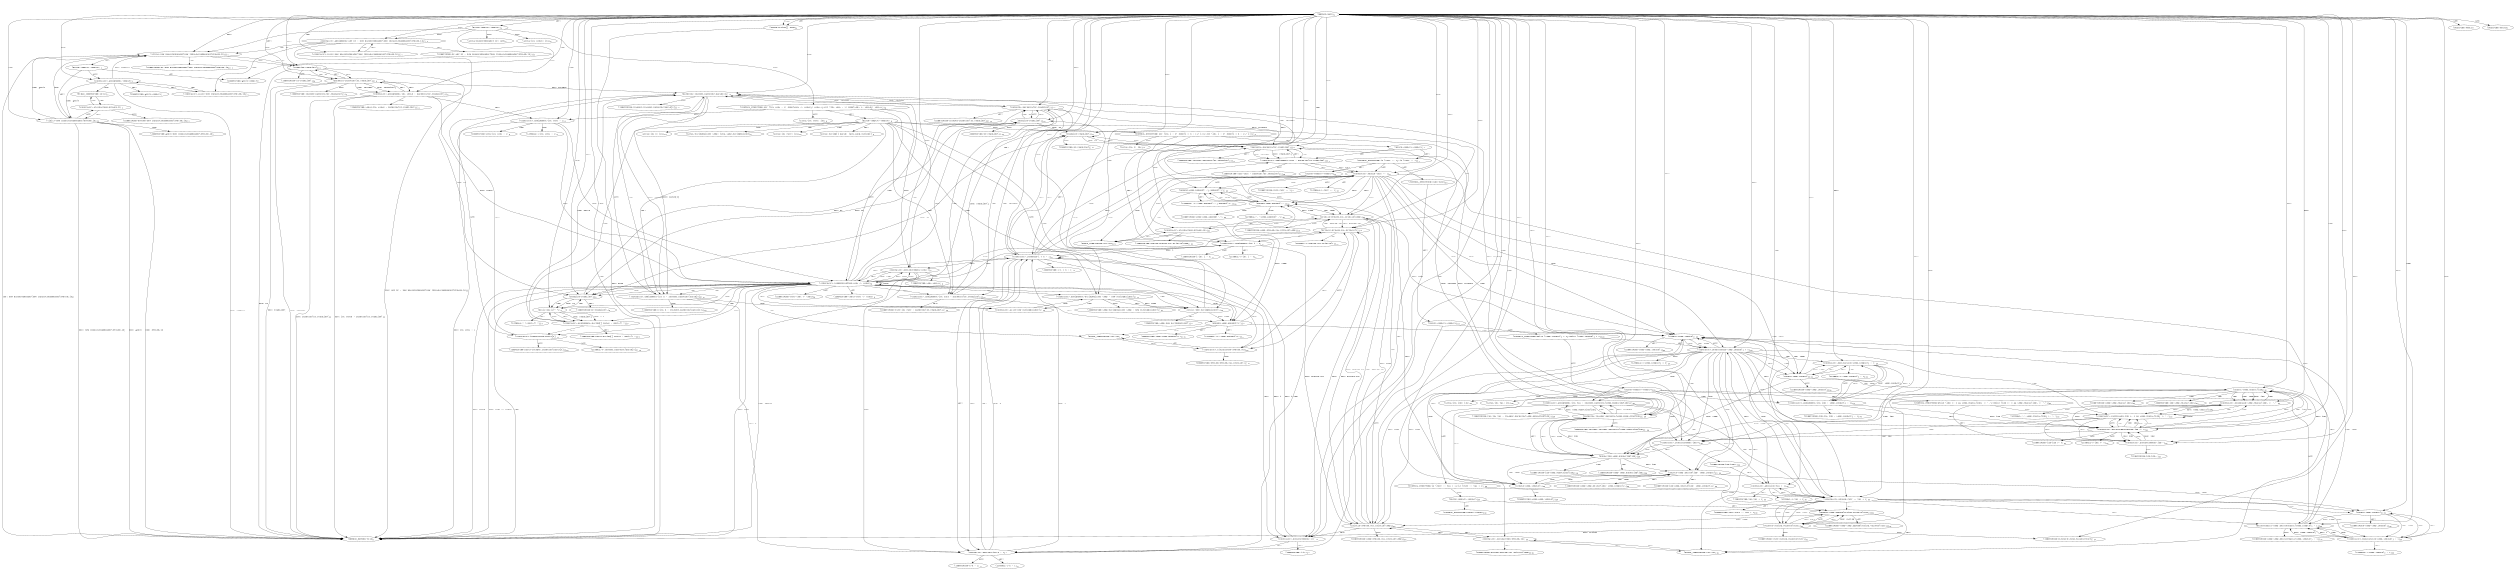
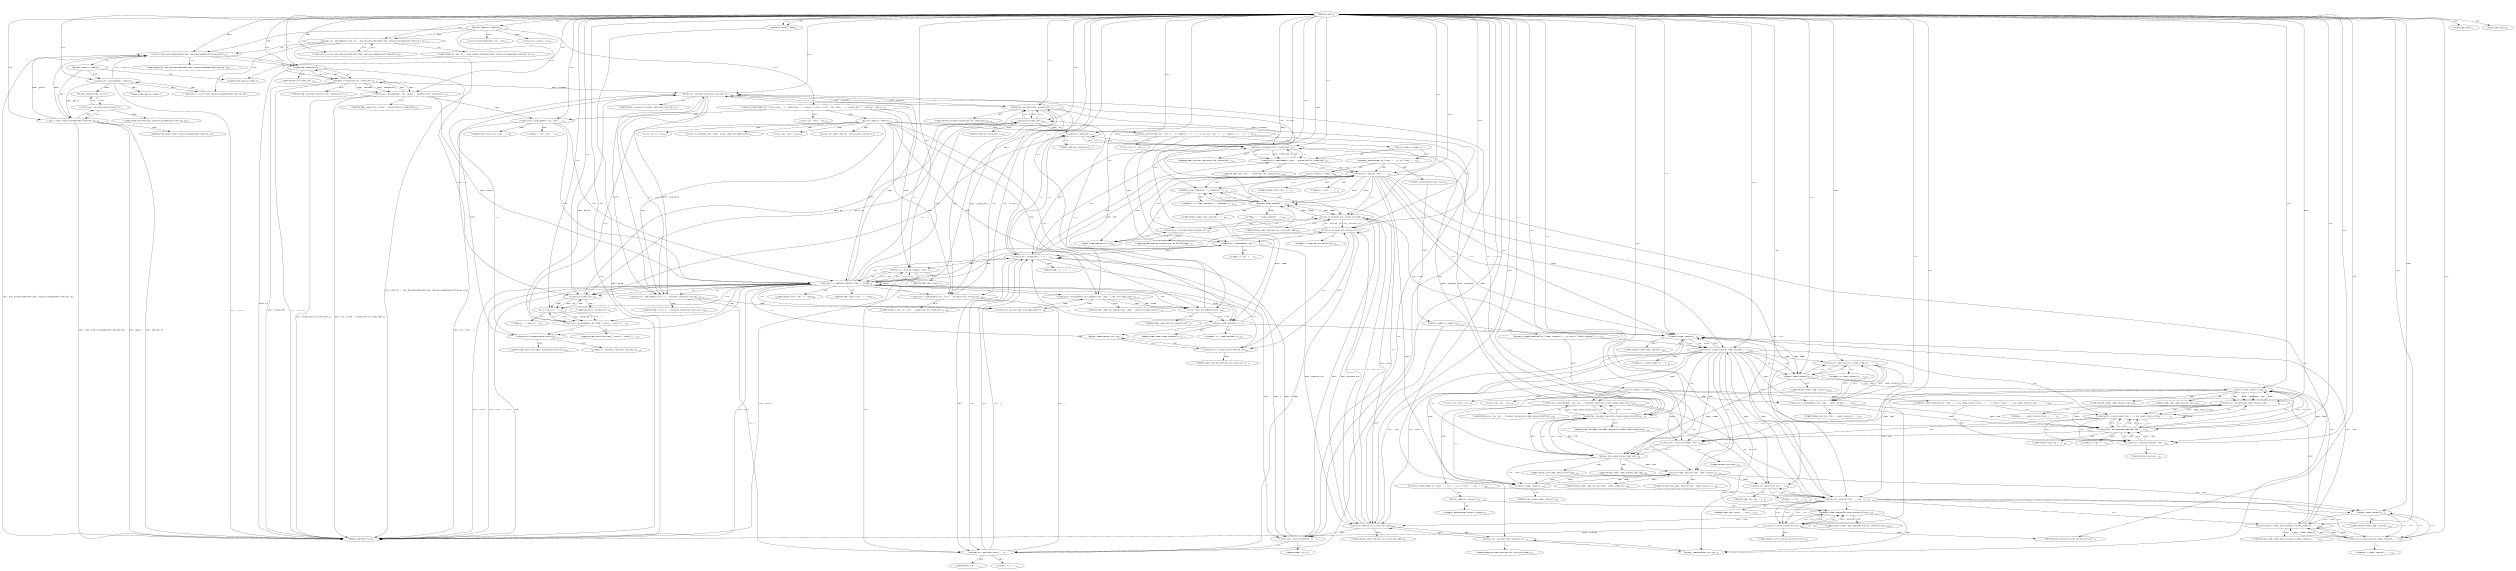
edge "(<operator>.lessThan,i < n - 1)" -> "(<operator>.equals,curr == 1)": label "CDG: " -> "DDG: idx"
node "(IDENTIFIER,i,int i = 0)": removed
edge "(IDENTIFIER,idx,idx++)" -> "(<operator>.addition,val + 1)": now "(delete,temp.delete(idx, temp.length()))" -> "(<operator>.addition,val + 1)"
